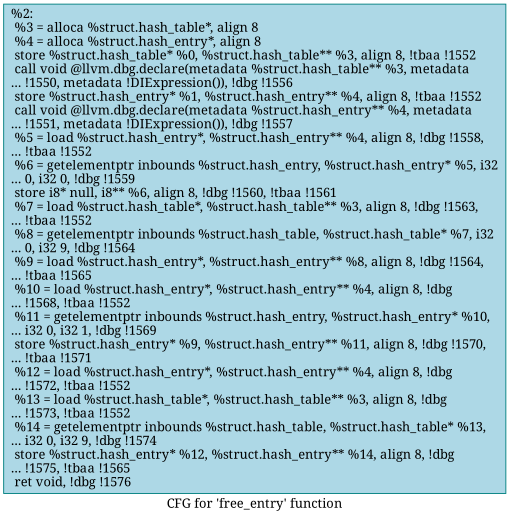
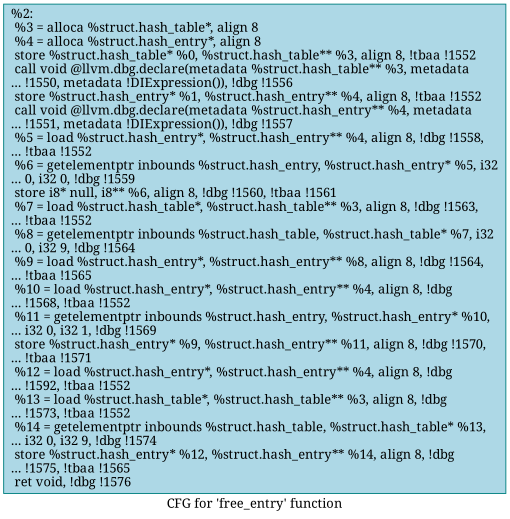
node "%2:": text "... !1572, !tbaa !1552" -> "... !1592, !tbaa !1552"
